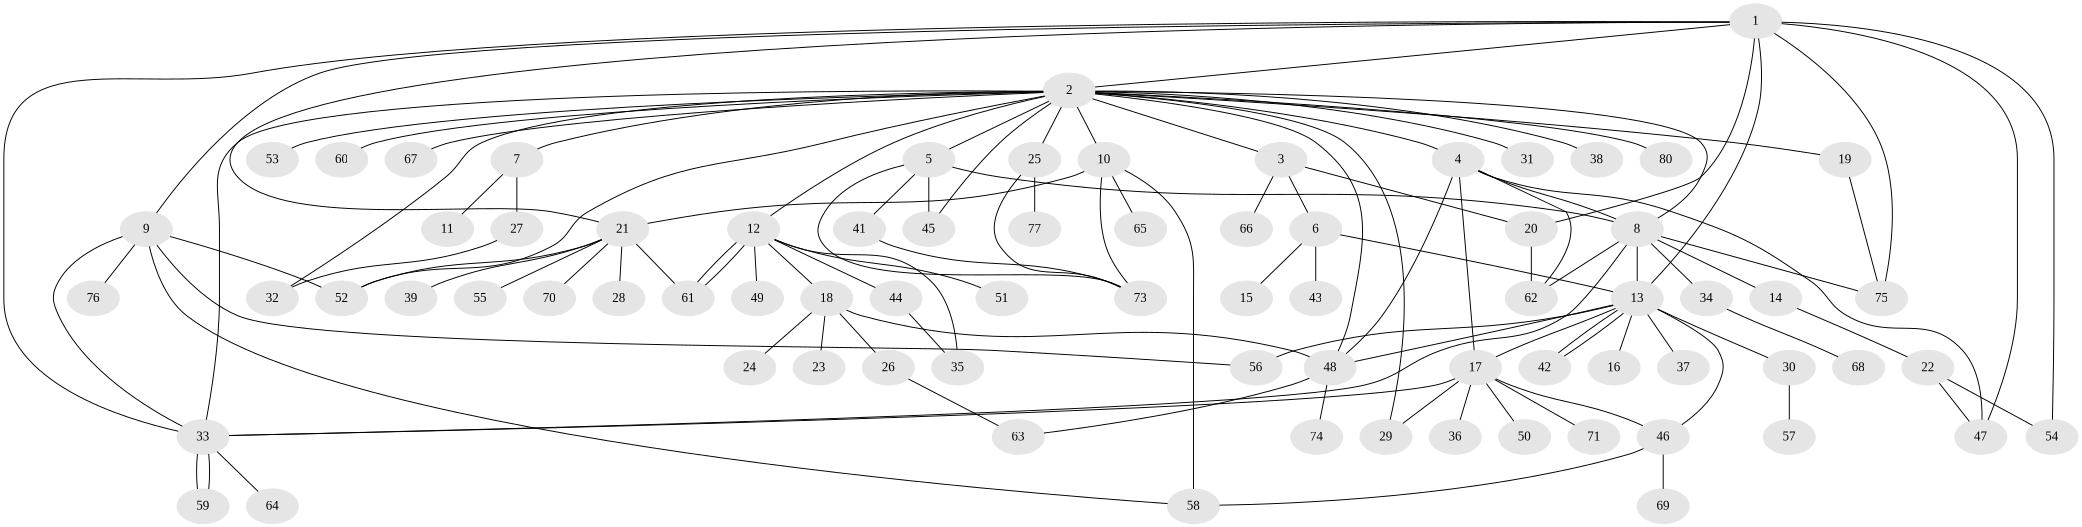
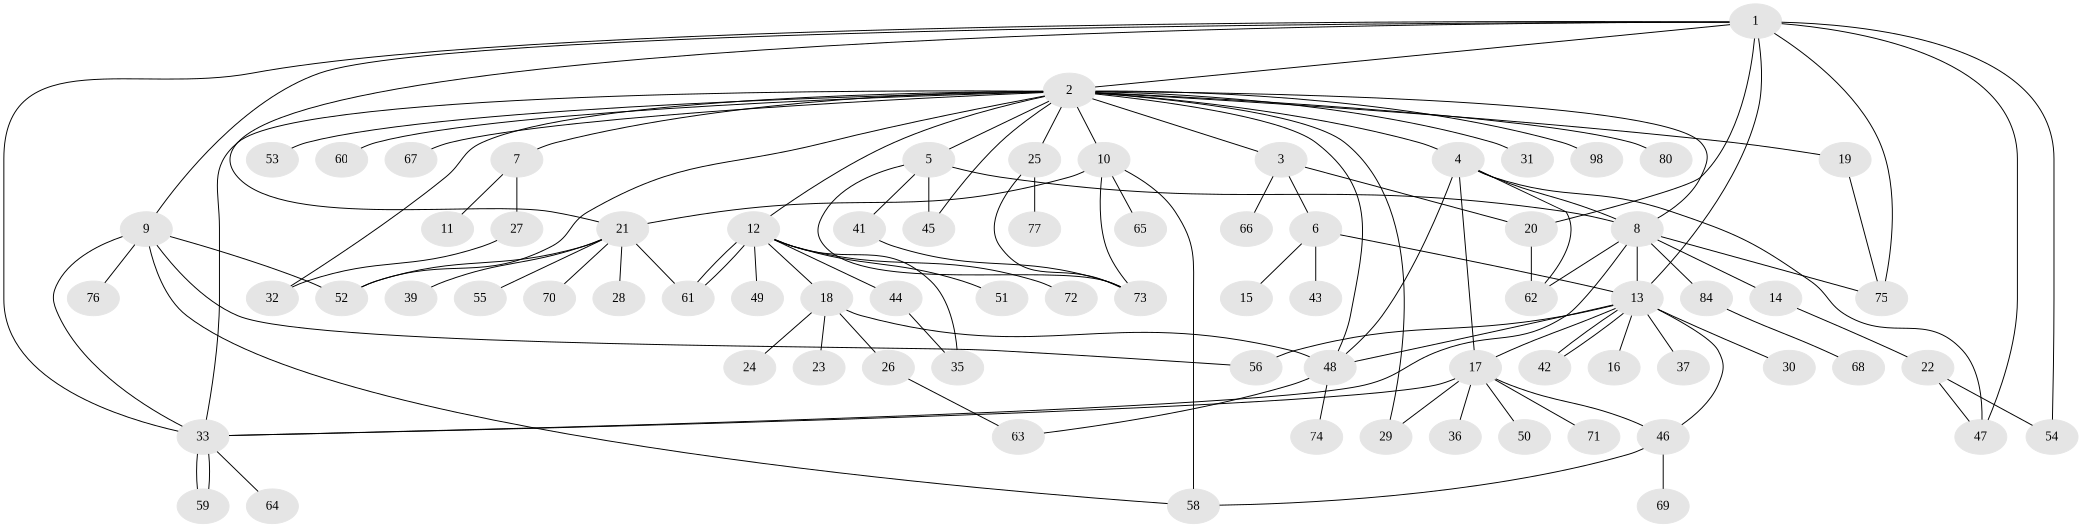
node "38": label "38" -> "98"
node "72": added
node "34": label "34" -> "84"
node "57": removed
